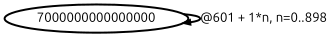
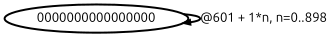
node "7000000000000000": label "7000000000000000" -> "0000000000000000"
